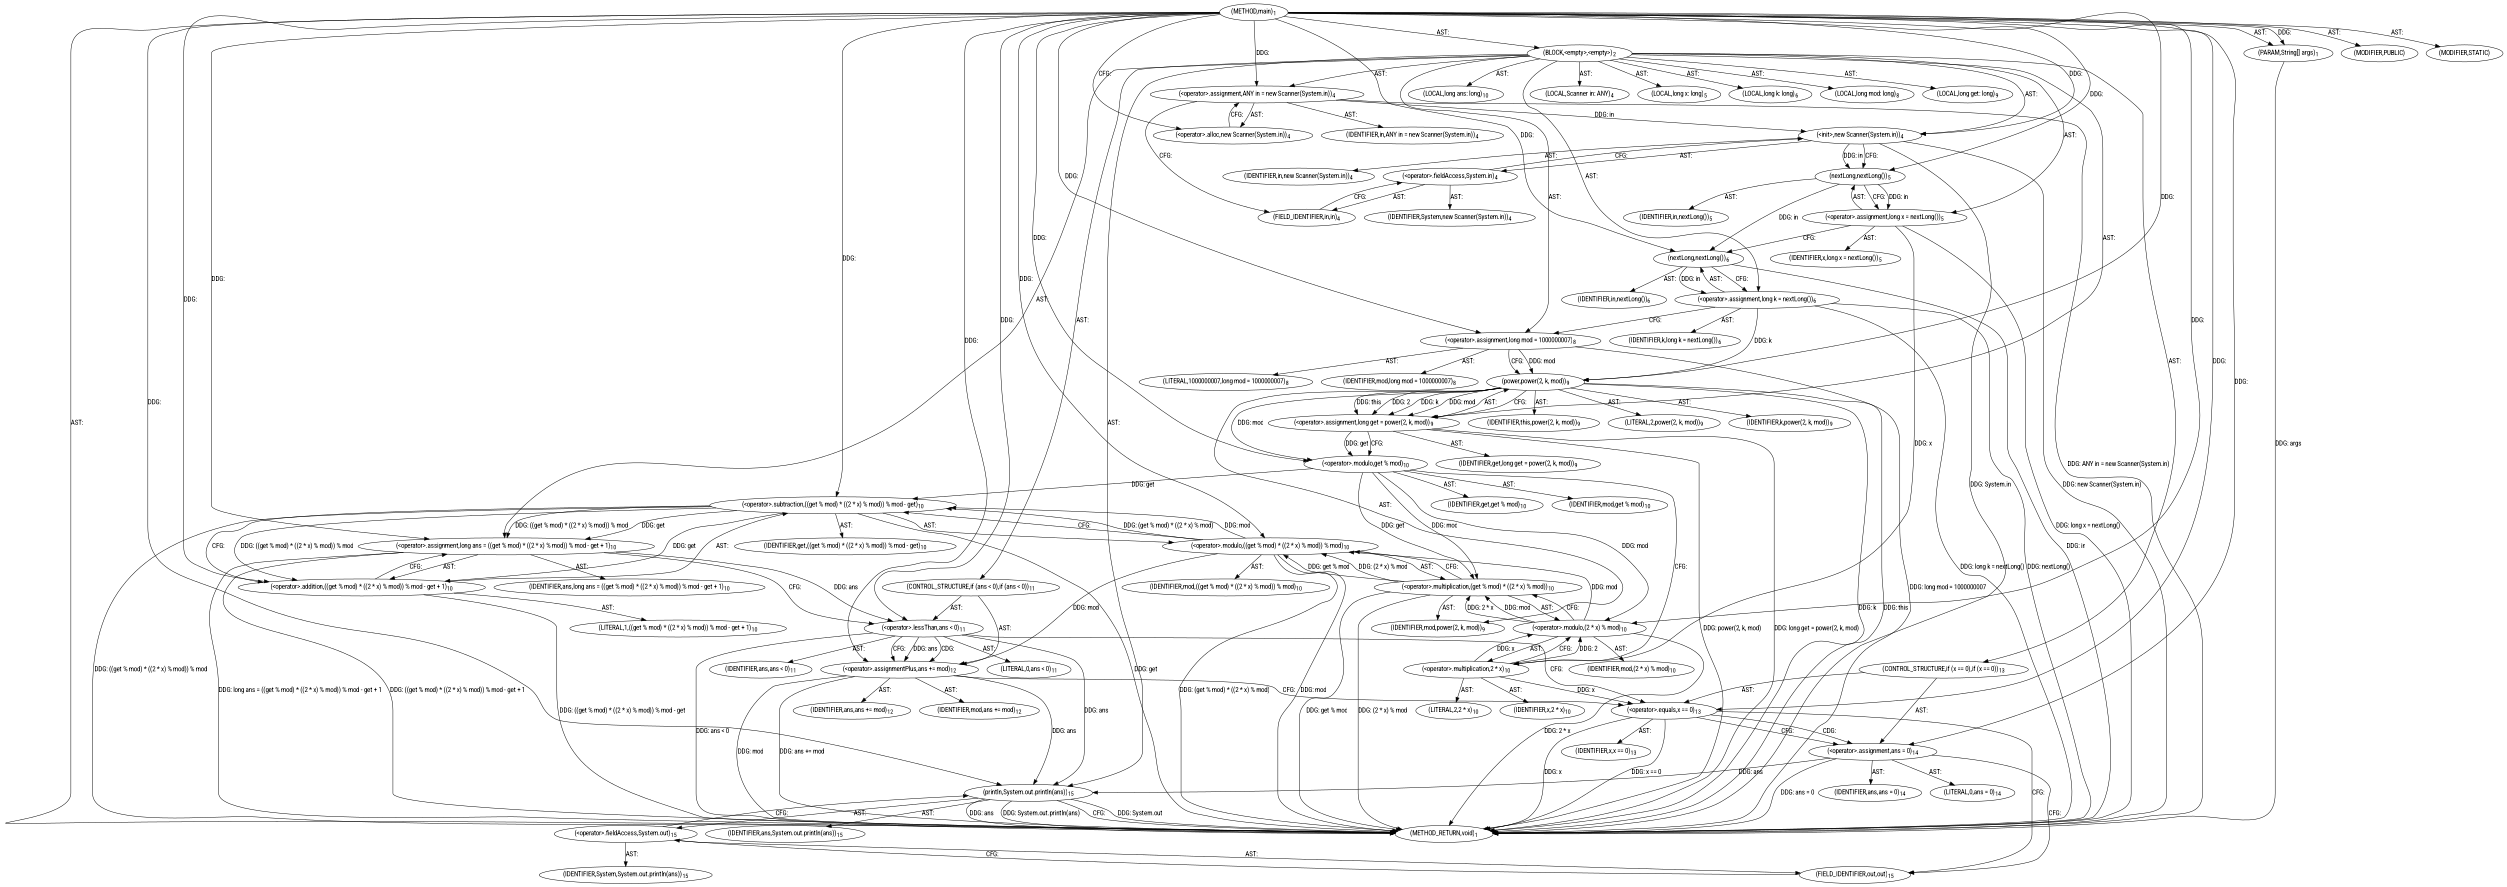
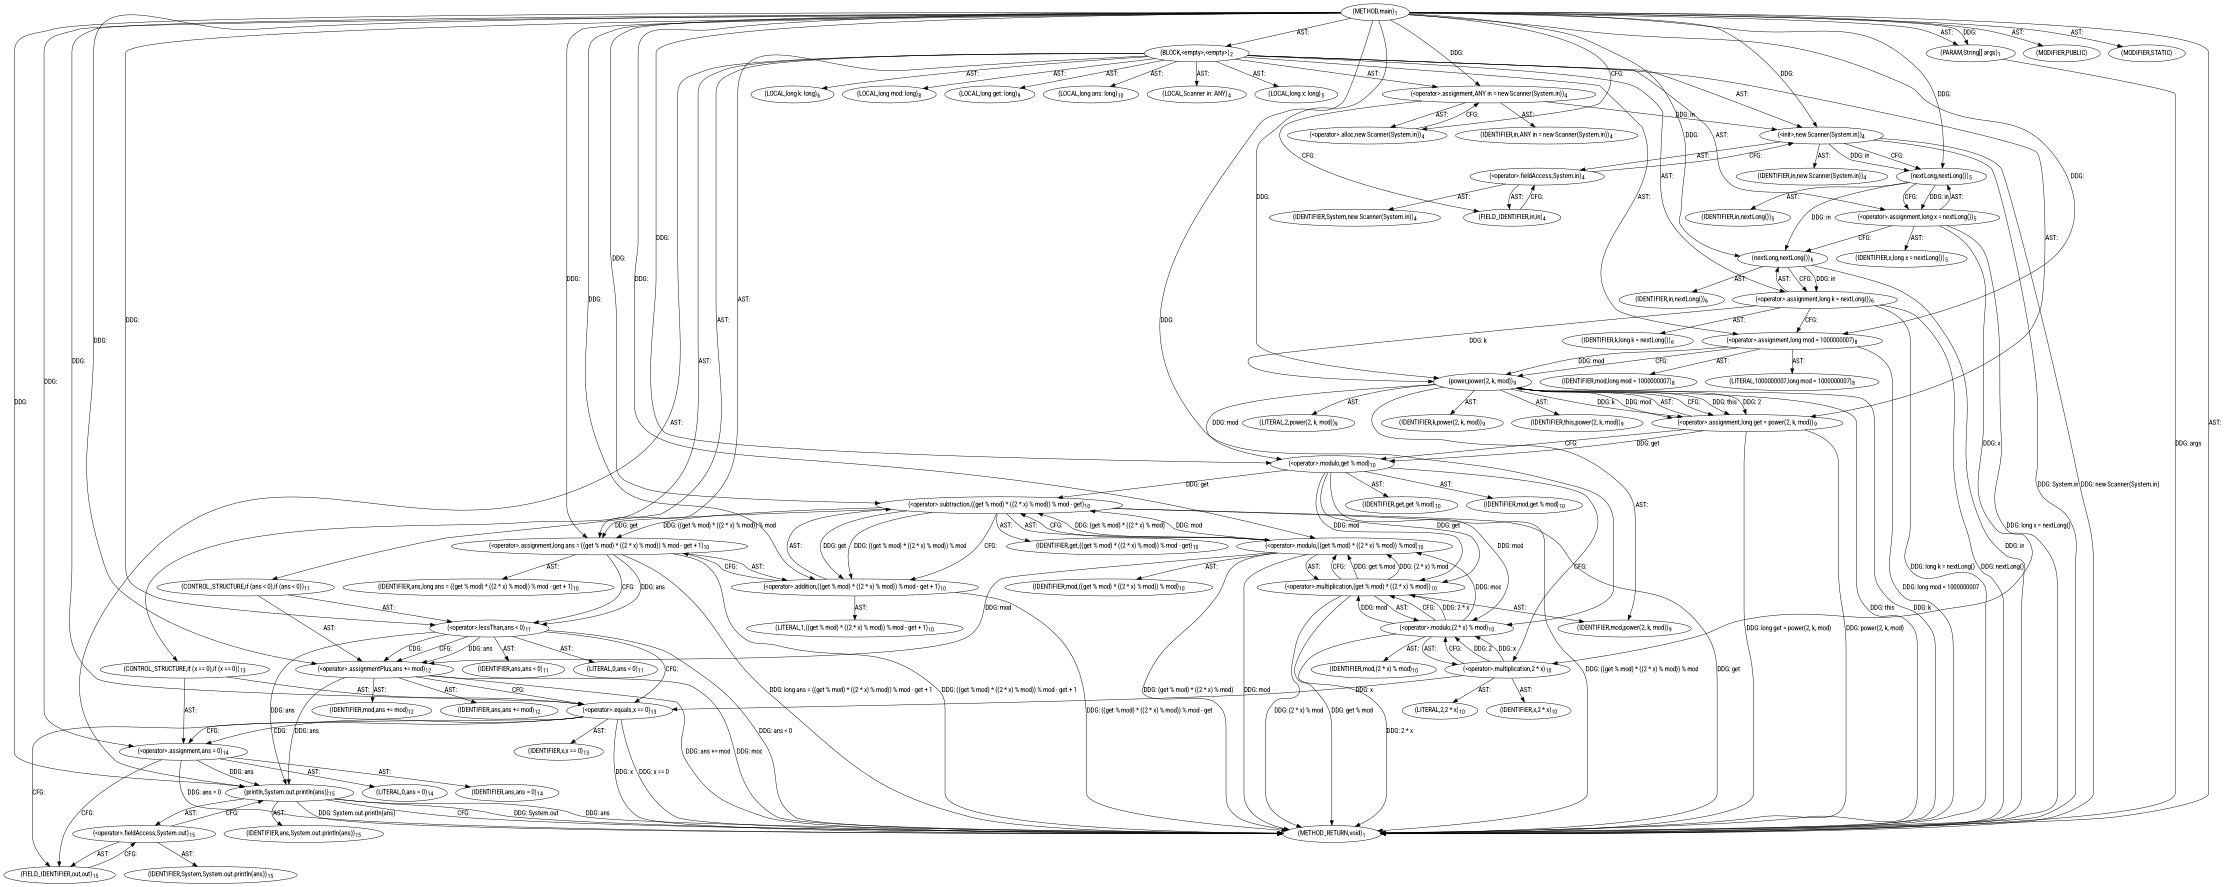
node "(IDENTIFIER,get,long get = power(2, k, mod))": removed
edge "(<operator>.assignment,ANY in = new Scanner(System.in))" -> "(METHOD_RETURN,void)": removed, label "DDG: ANY in = new Scanner(System.in)"
